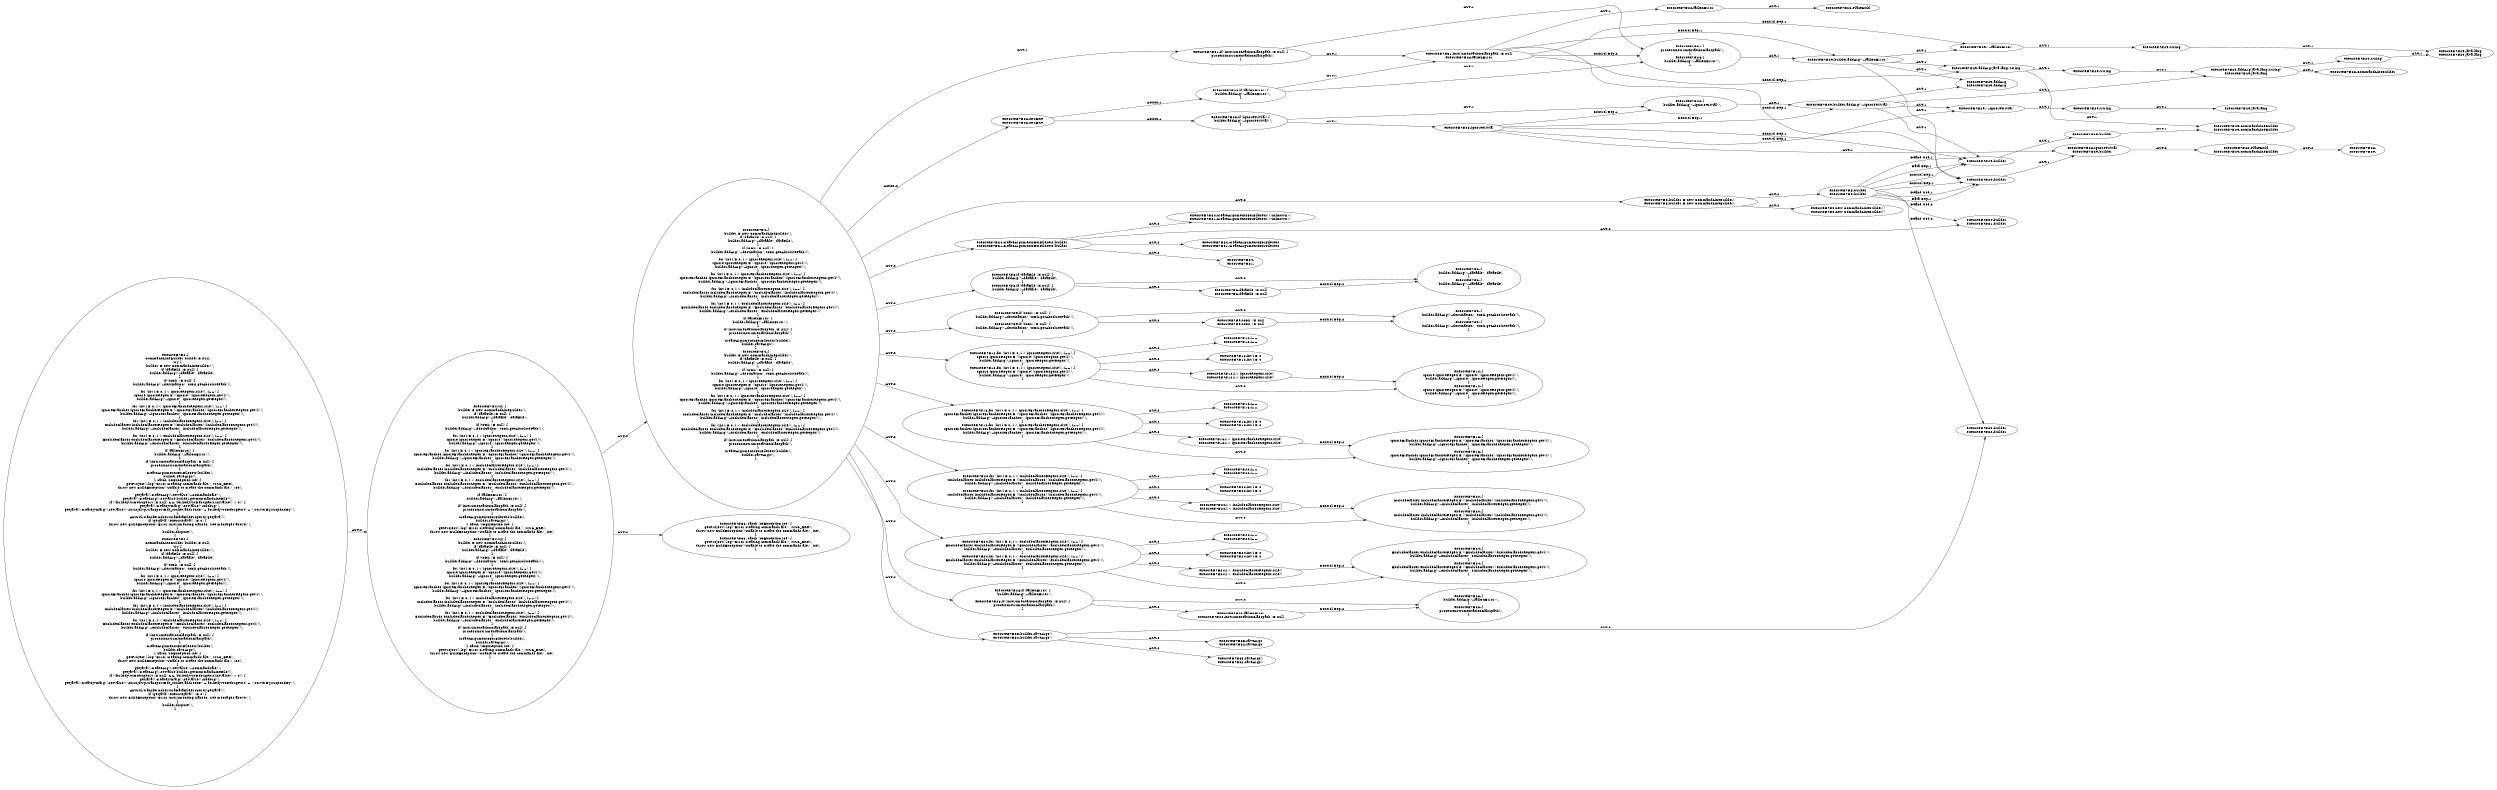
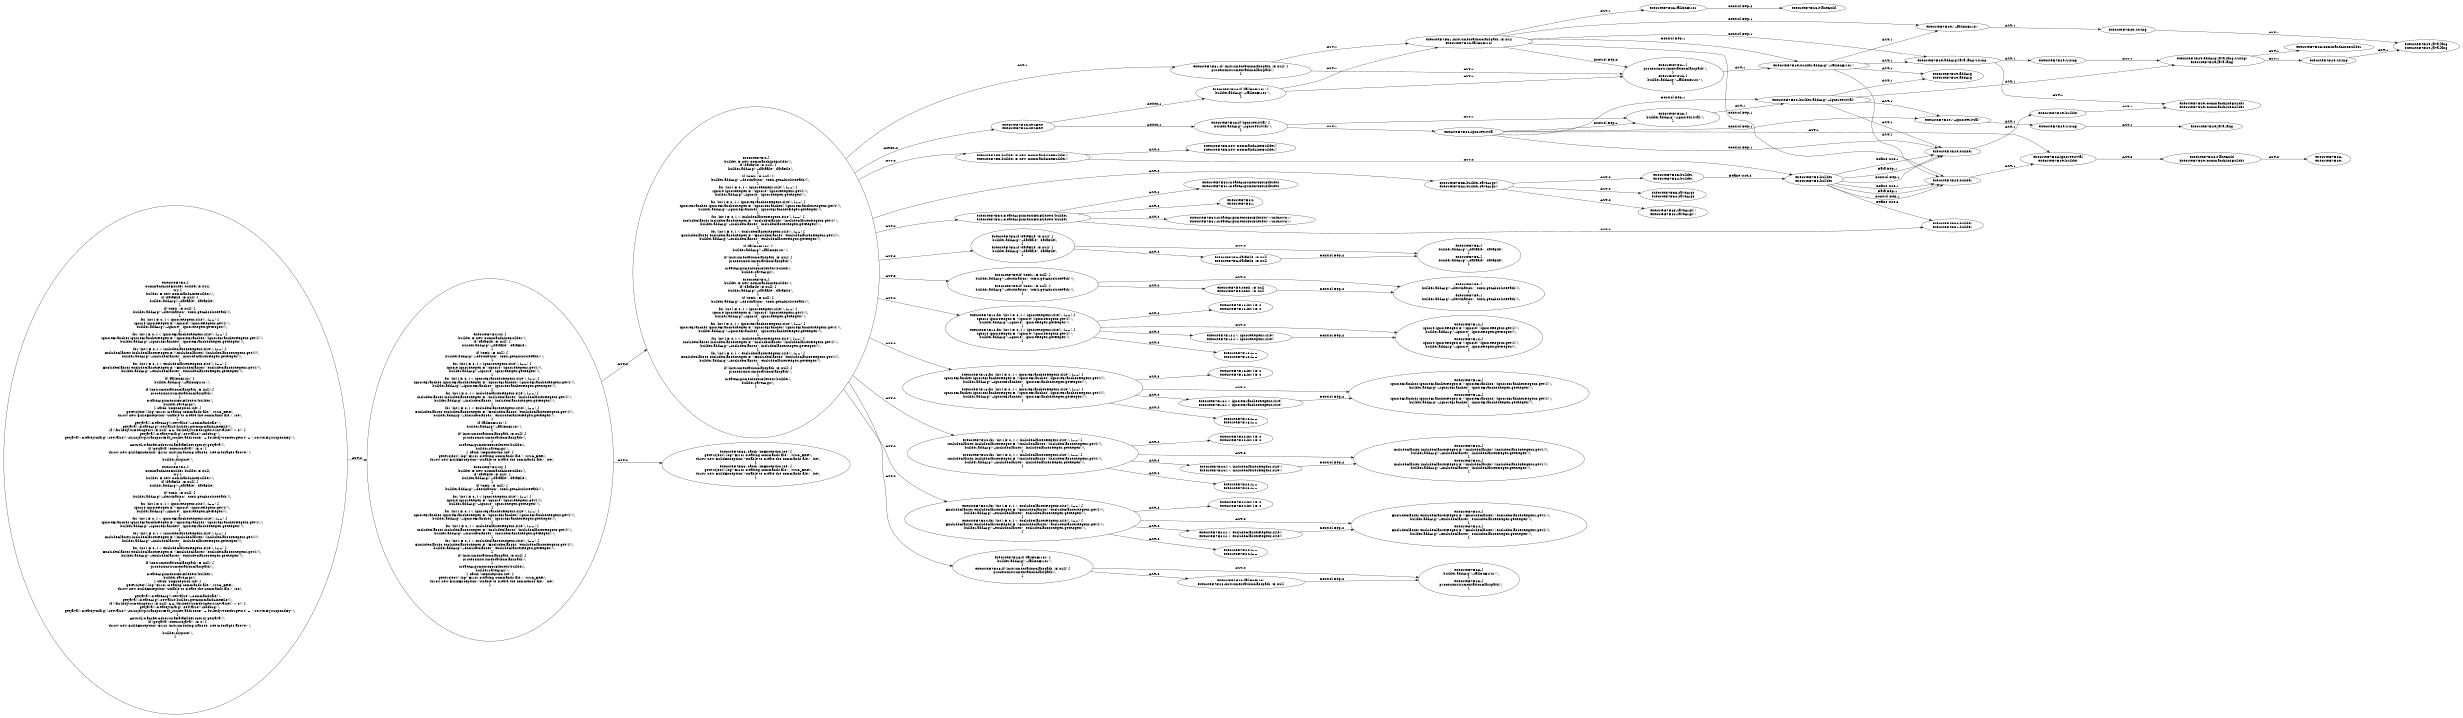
edge "execute#?#28:failOnError" -> "execute#?#28:PlaceHold": label "AST:1" -> "Control Dep:2"
edge "execute#?#5:builder execute#?#5:builder" -> "execute#?#35:builder execute#?#32:builder": reversed
